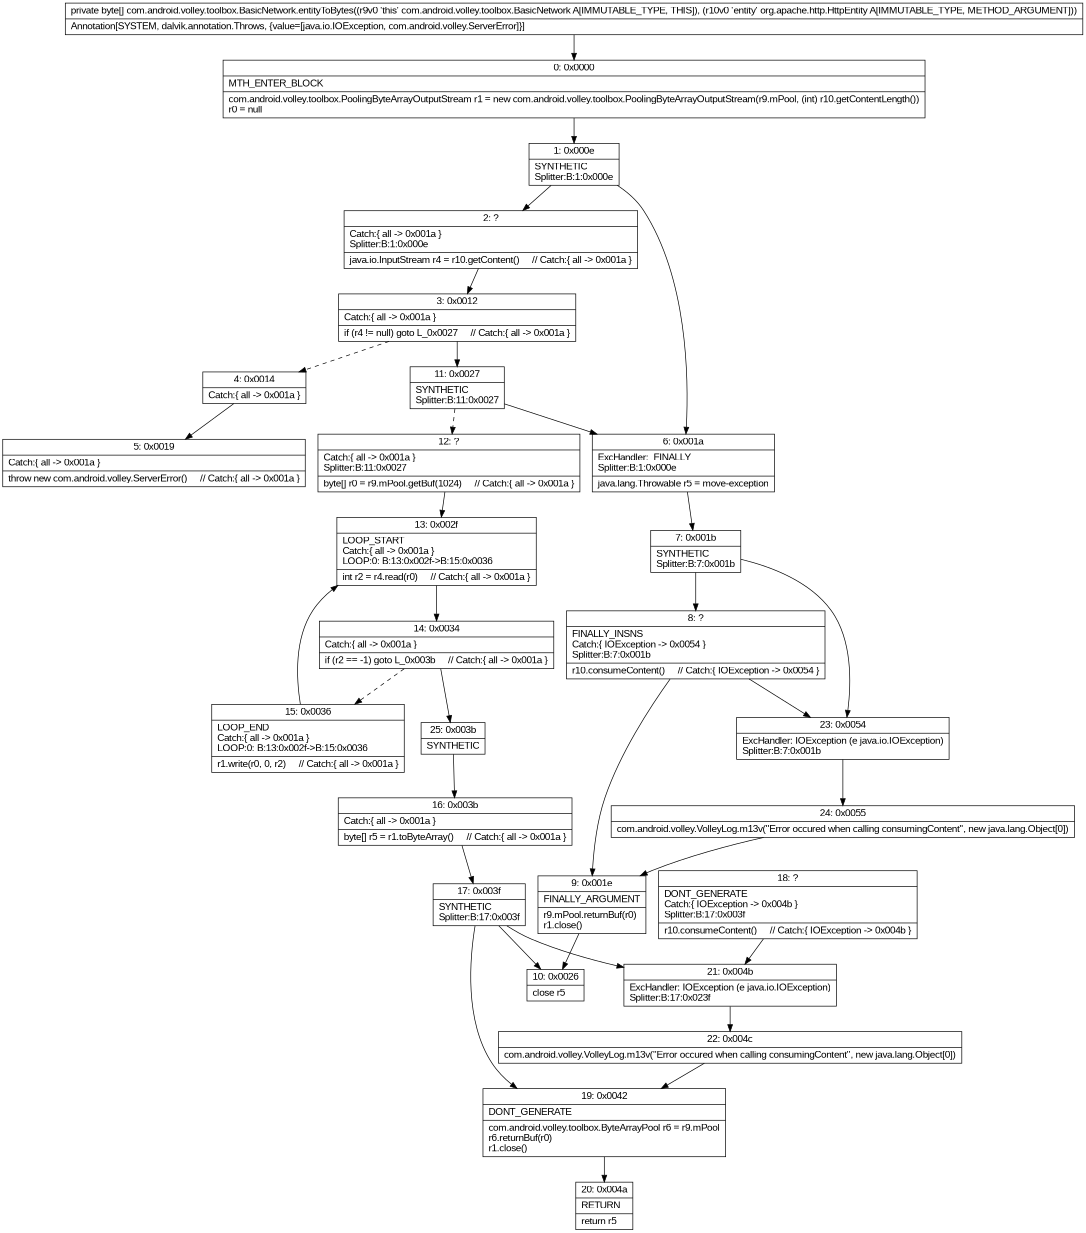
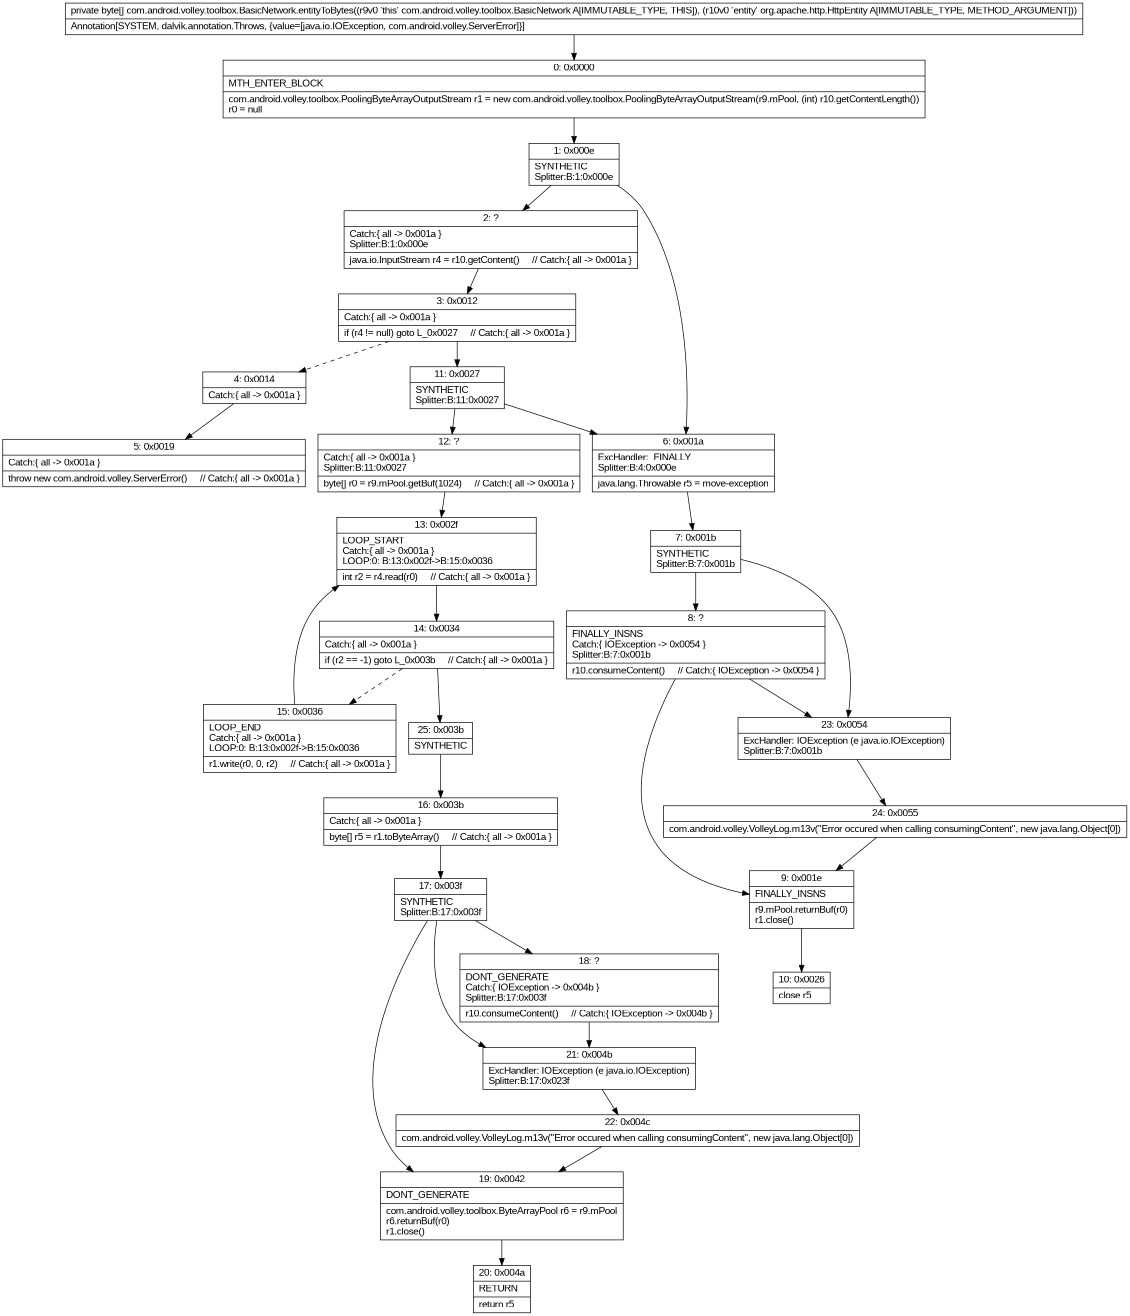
edge "11: 0x0027" -> "12: ?": style dashed -> solid
node "6: 0x001a": text "Splitter:B:1:0x000e" -> "Splitter:B:4:0x000e"
node "9: 0x001e": text "FINALLY_ARGUMENT" -> "FINALLY_INSNS"
edge "17: 0x003f" -> "10: 0x0026": now "17: 0x003f" -> "18: ?"
